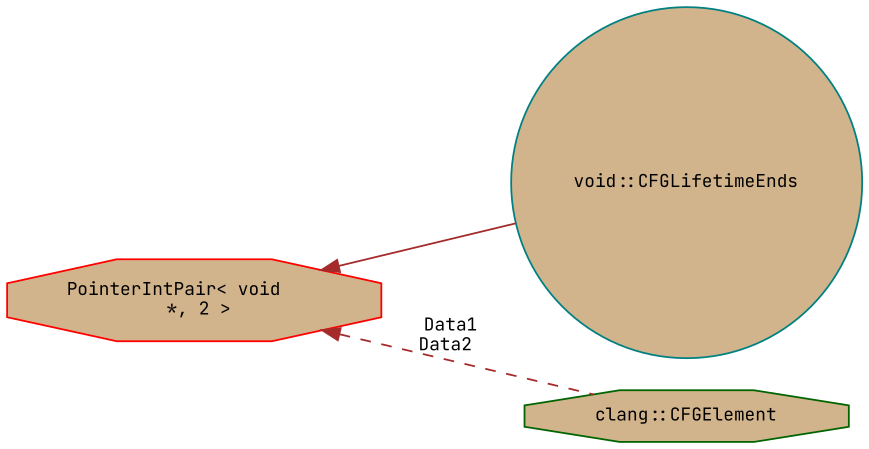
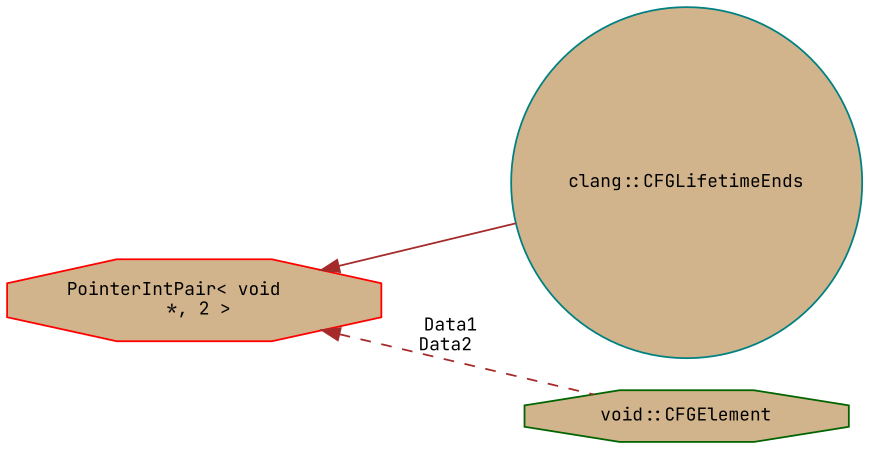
node "void::CFGLifetimeEnds": label "void::CFGLifetimeEnds" -> "clang::CFGLifetimeEnds"
node "clang::CFGElement": label "clang::CFGElement" -> "void::CFGElement"
